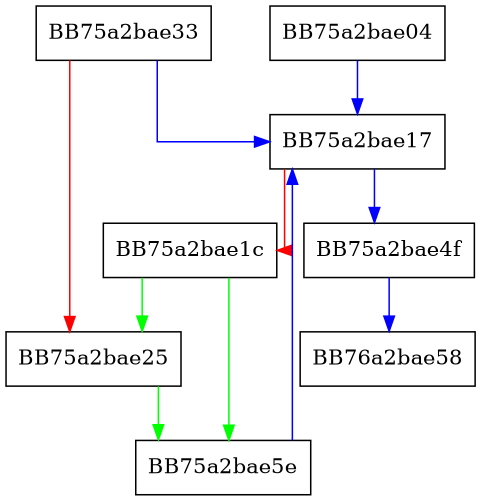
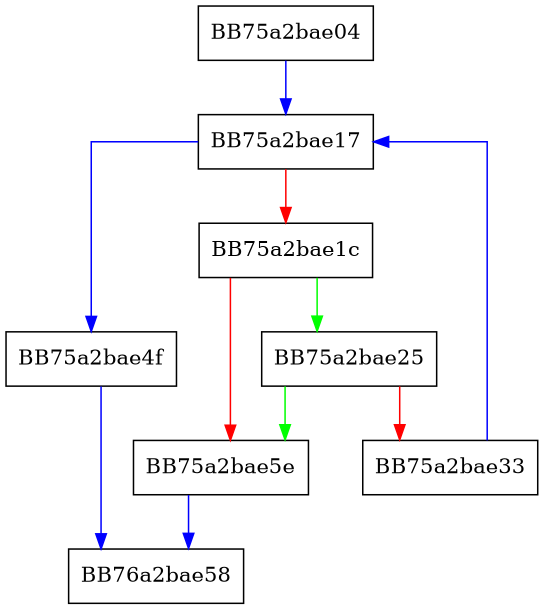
edge "BB75a2bae33" -> "BB75a2bae25": reversed
edge "BB75a2bae5e" -> "BB75a2bae17": now "BB75a2bae5e" -> "BB76a2bae58"
edge "BB75a2bae1c" -> "BB75a2bae5e": color green -> red
